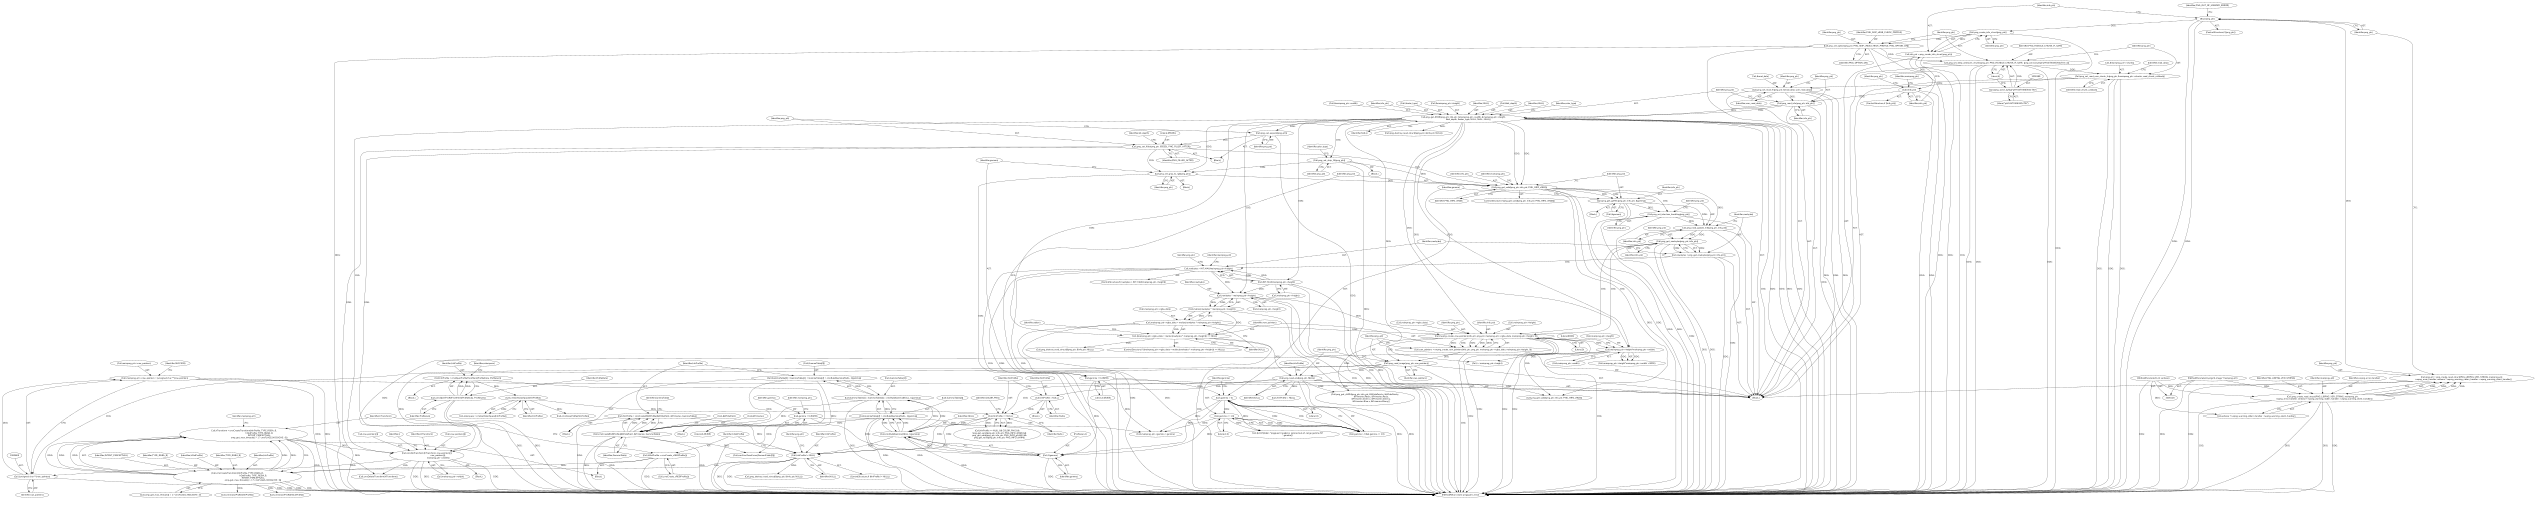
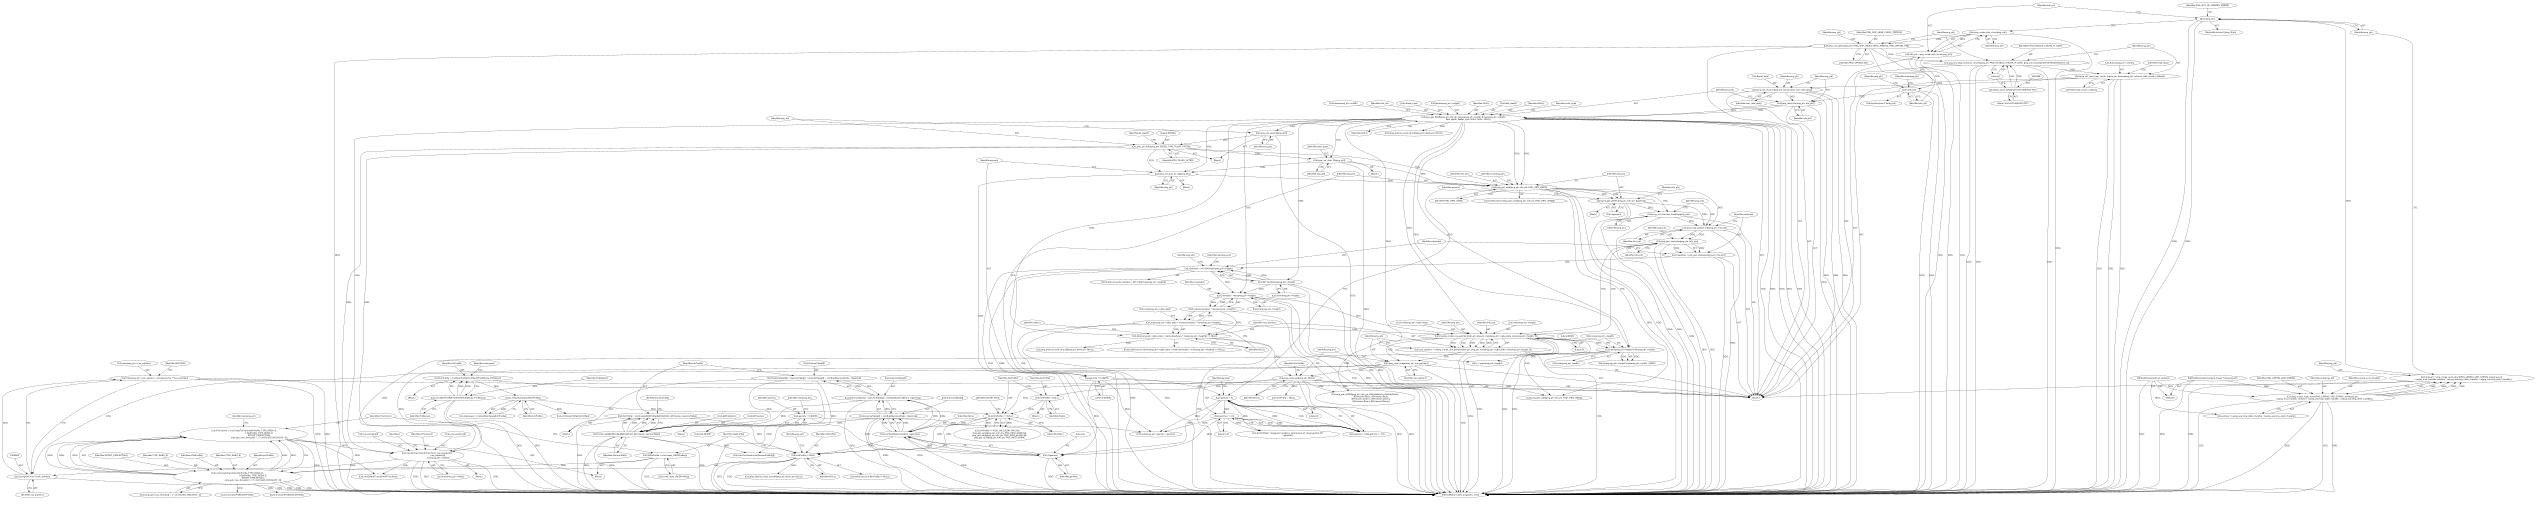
node "(ControlStructure,if (!png_ptr))": label "(ControlStructure,if (!png_ptr))" -> "(ControlStructure,if (!png_filler))"
edge "(Call,png_set_filler(png_ptr, 65535L, PNG_FILLER_AFTER))" -> "(Call,png_set_strip_16(png_ptr))": added, label "DDG:"
edge "(Call,rowbytes = png_get_rowbytes(png_ptr, info_ptr))" -> "(Call,png_get_rowbytes(png_ptr, info_ptr))": removed, label "CFG:"
node "(ProfileLen,1)": label "(ProfileLen,1)" -> "(Literal,1)"
